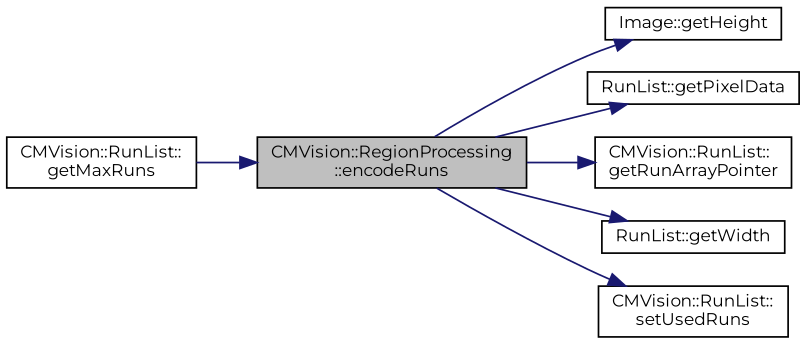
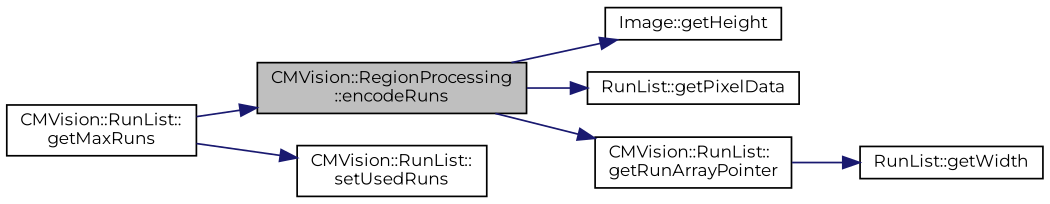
edge "CMVision::RegionProcessing ::encodeRuns" -> "RunList::getWidth": now "CMVision::RunList:: getRunArrayPointer" -> "RunList::getWidth"
edge "CMVision::RegionProcessing ::encodeRuns" -> "CMVision::RunList:: setUsedRuns": now "CMVision::RunList:: getMaxRuns" -> "CMVision::RunList:: setUsedRuns"
